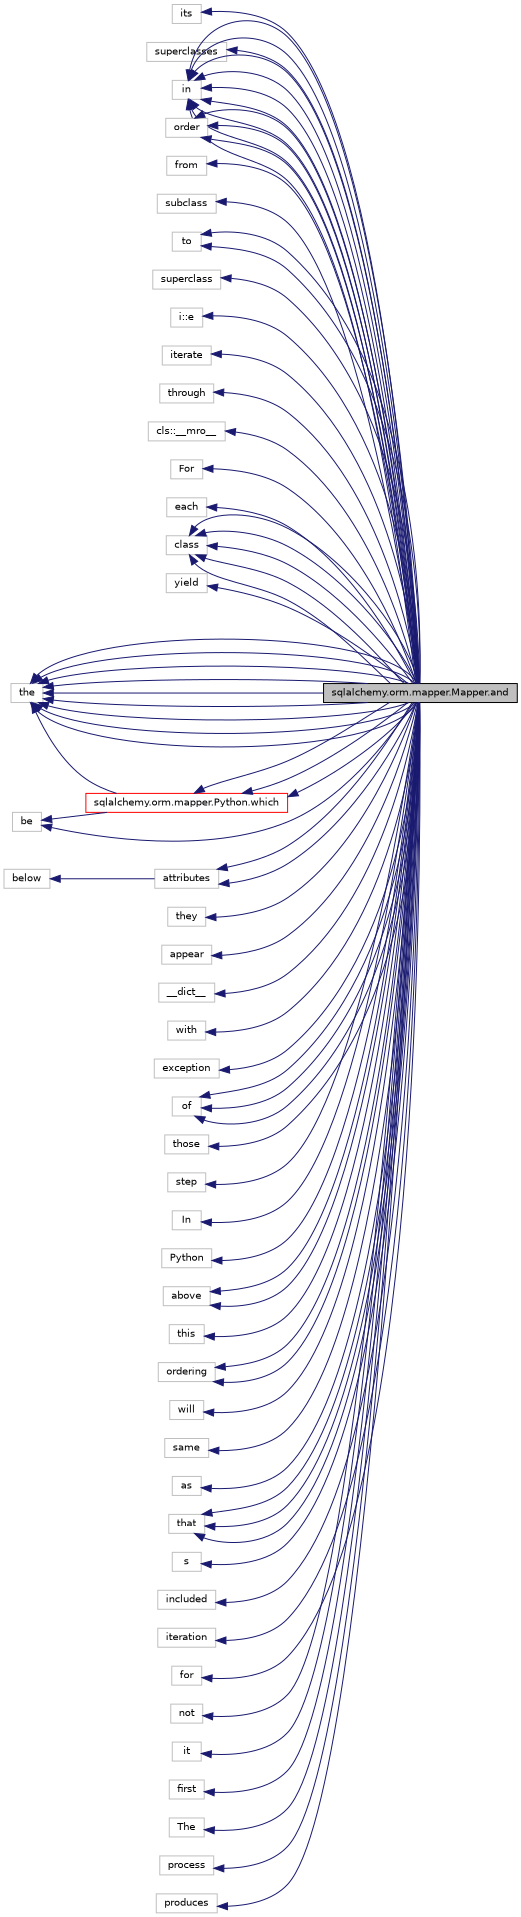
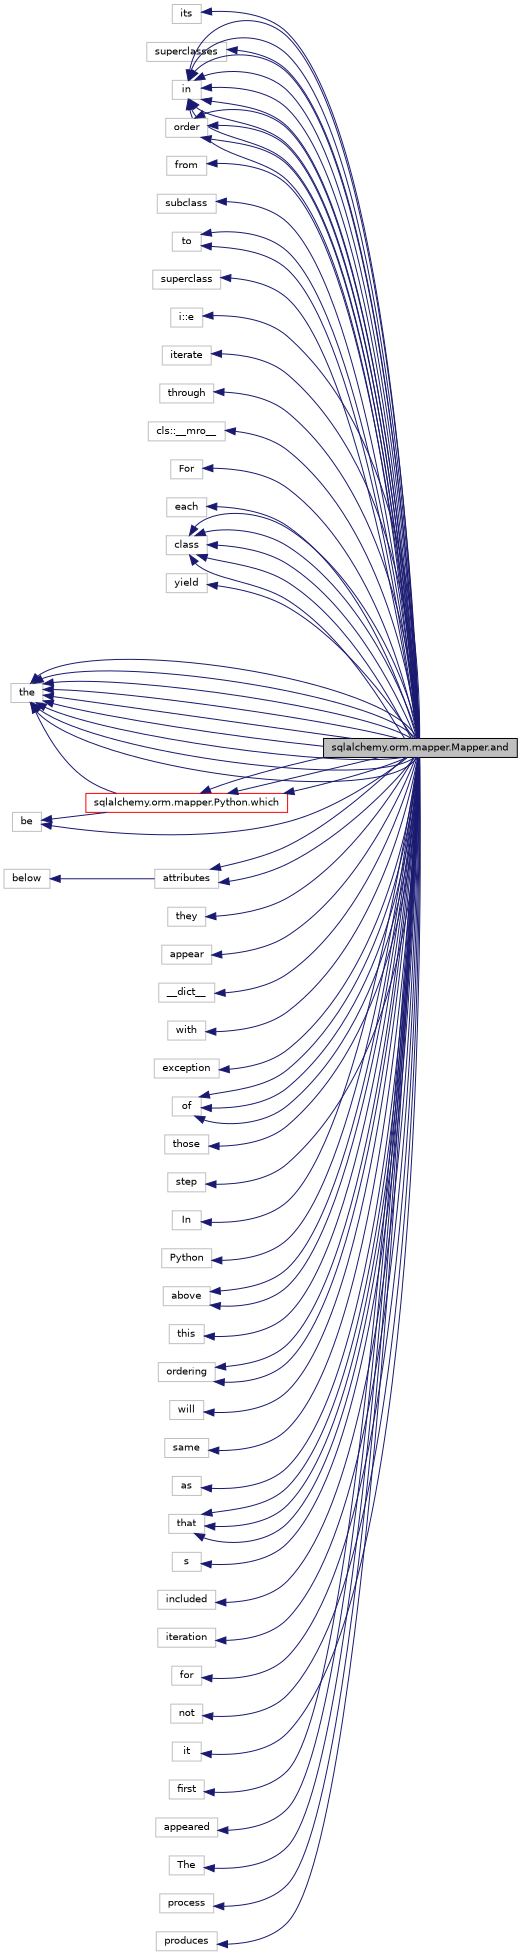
node "appeared": added
